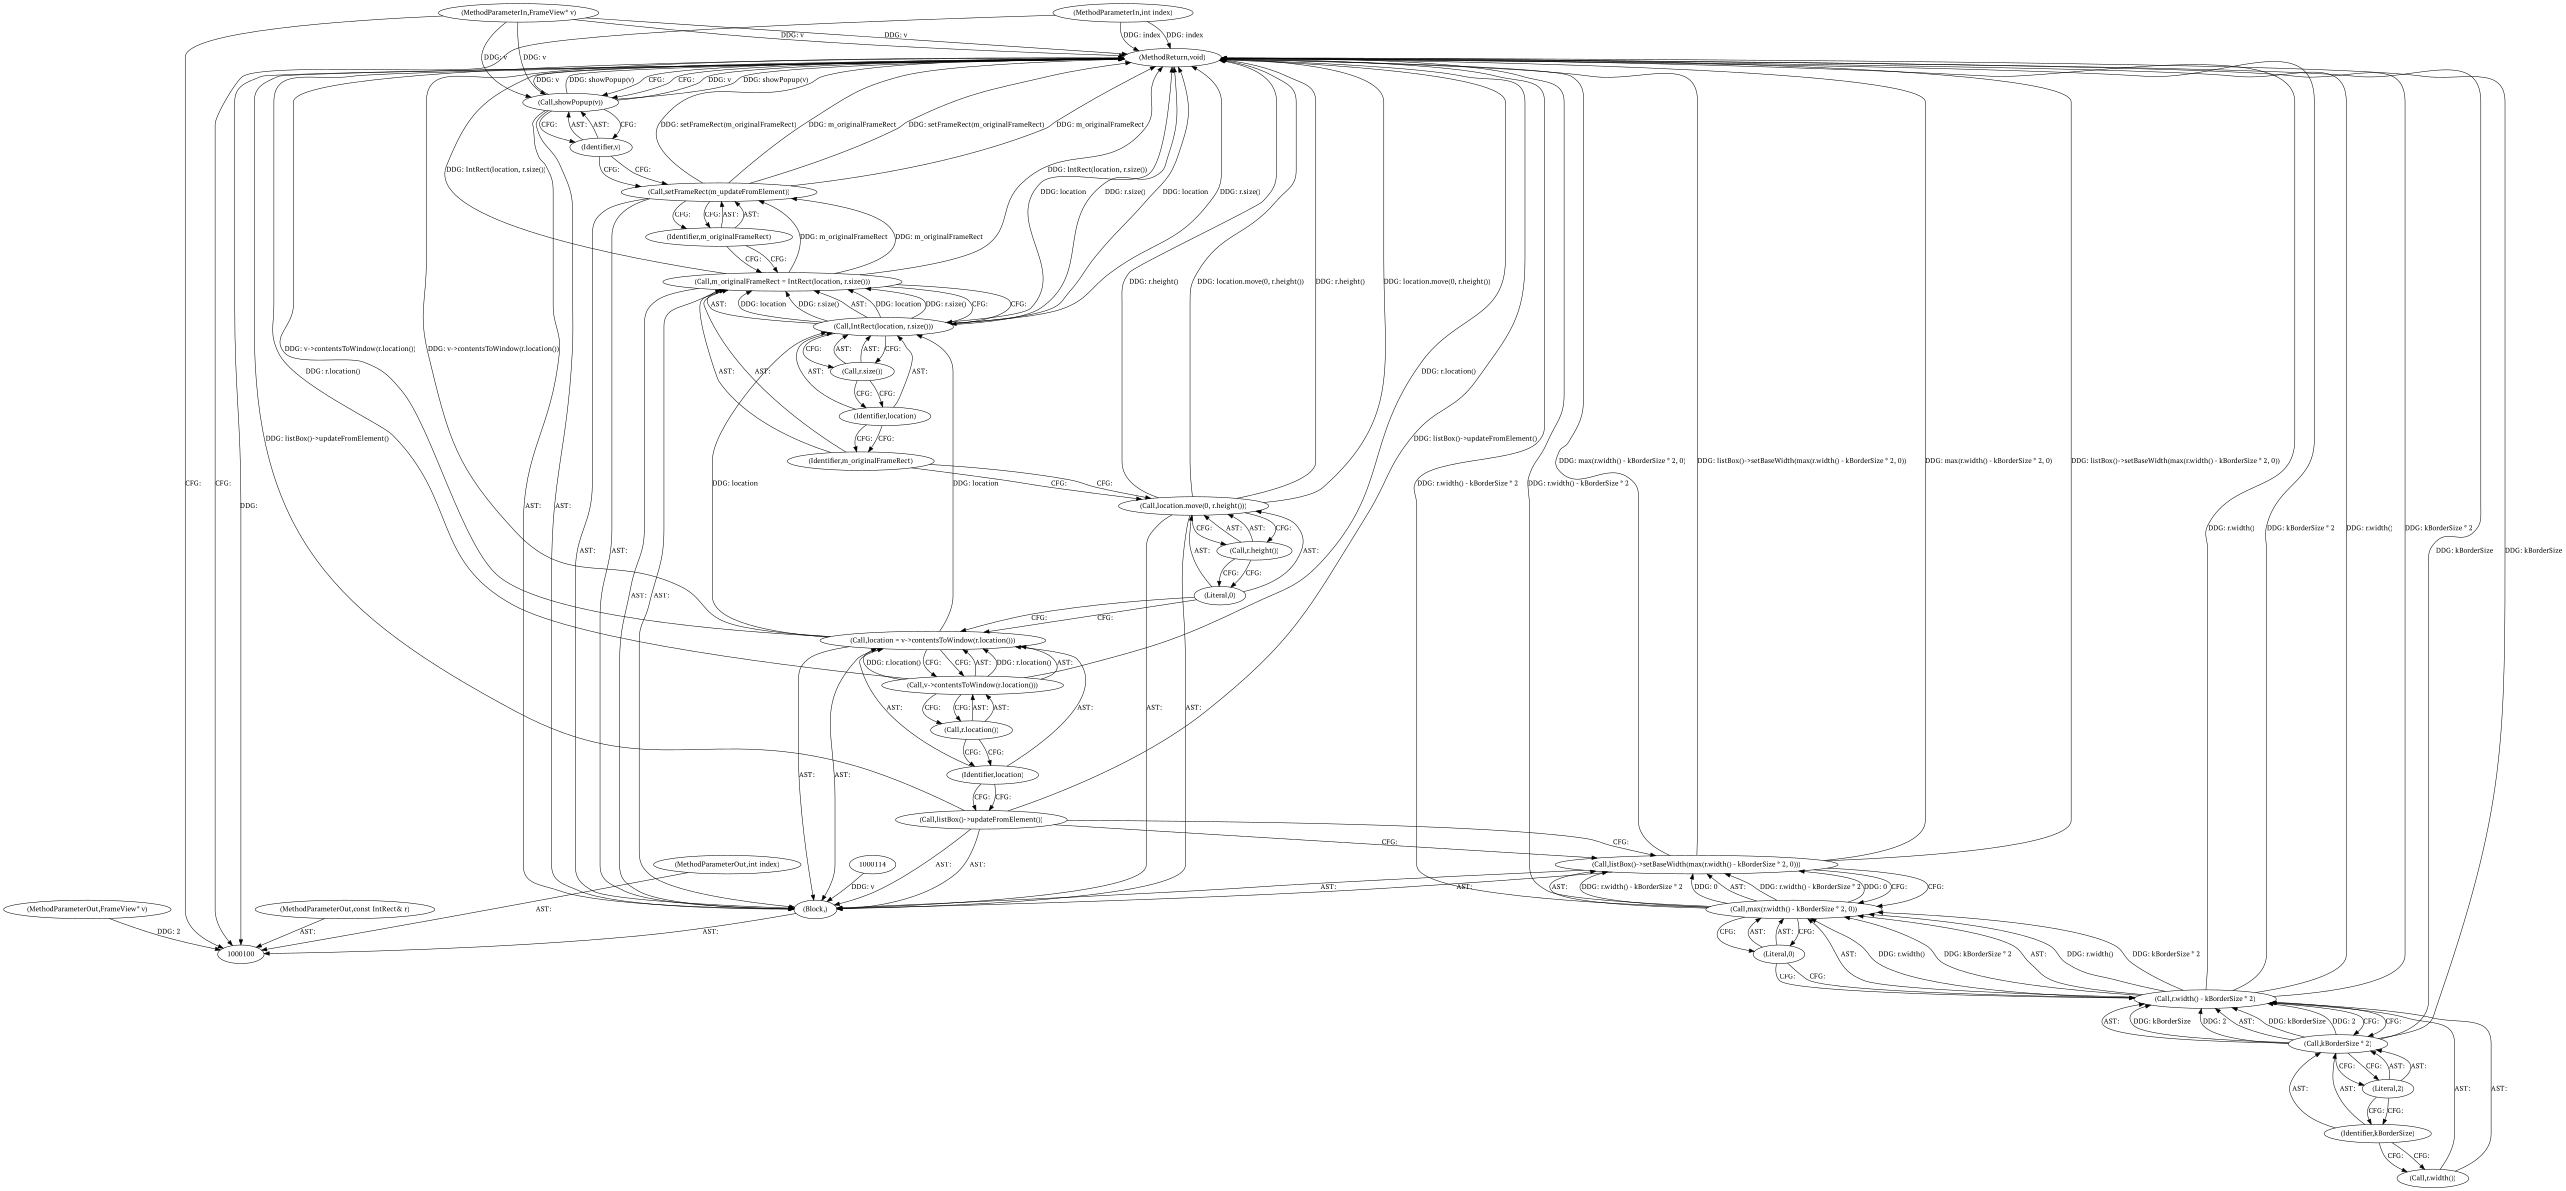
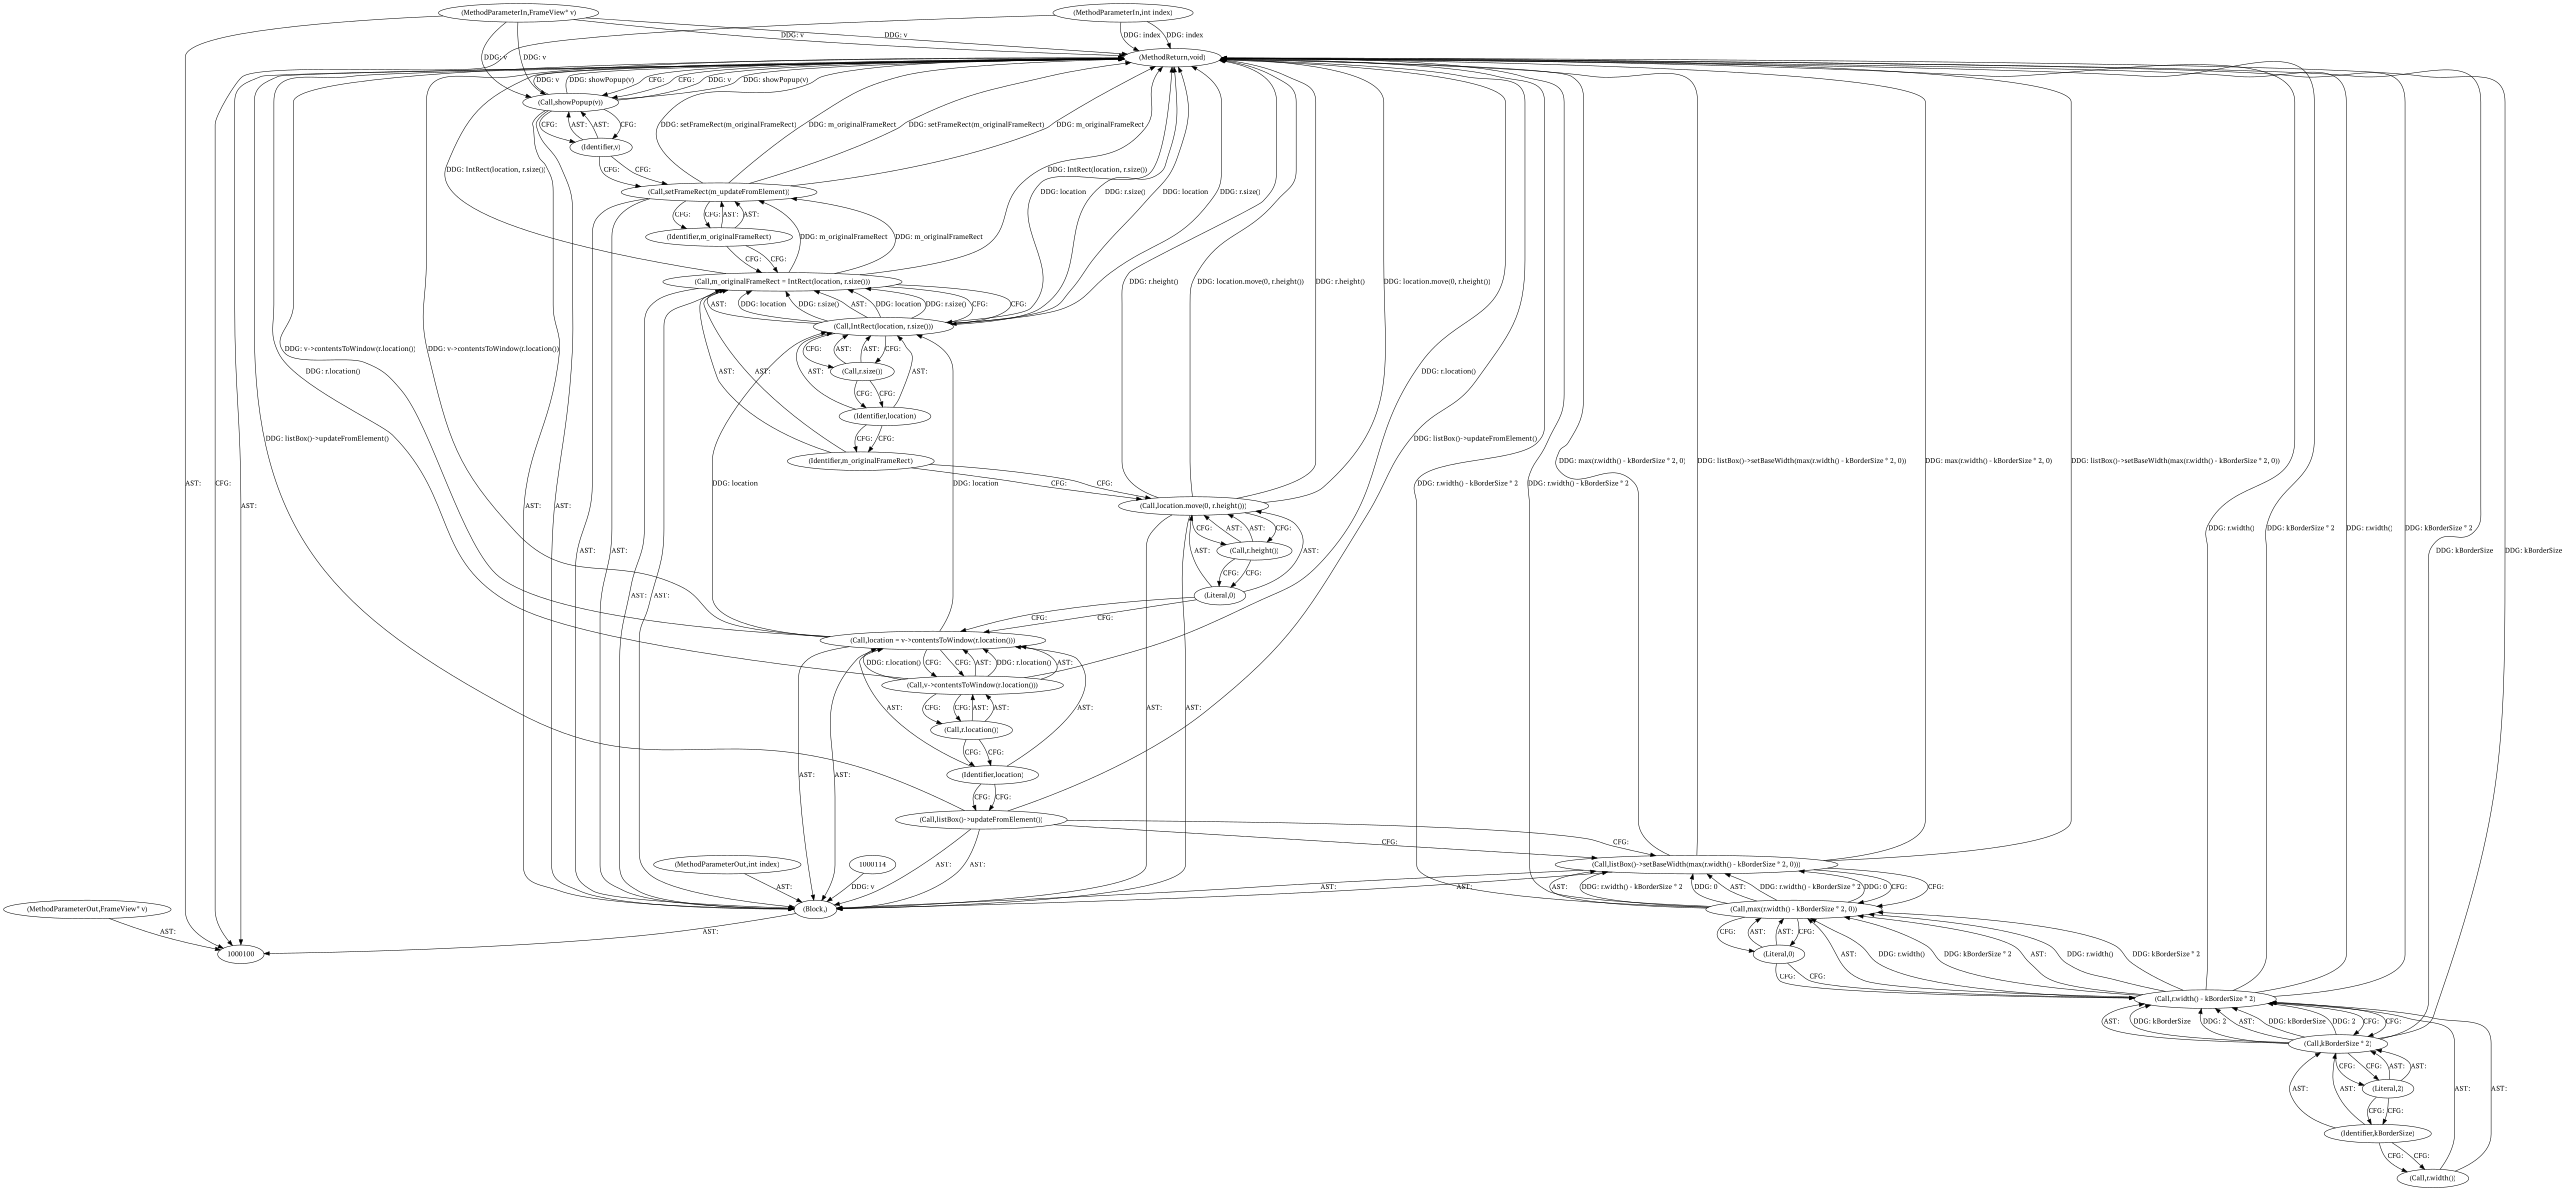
edge "(MethodParameterIn,FrameView* v)" -> "1000100": label "CFG: " -> "AST: "
edge "(MethodReturn,void)" -> "1000100": label "DDG: " -> "AST: "
node "(MethodParameterOut,const IntRect& r)": removed
edge "(MethodParameterOut,int index)" -> "1000100": now "(MethodParameterOut,int index)" -> "(Block,)"
edge "(MethodParameterOut,FrameView* v)" -> "1000100": label "DDG: 2" -> "AST: "
